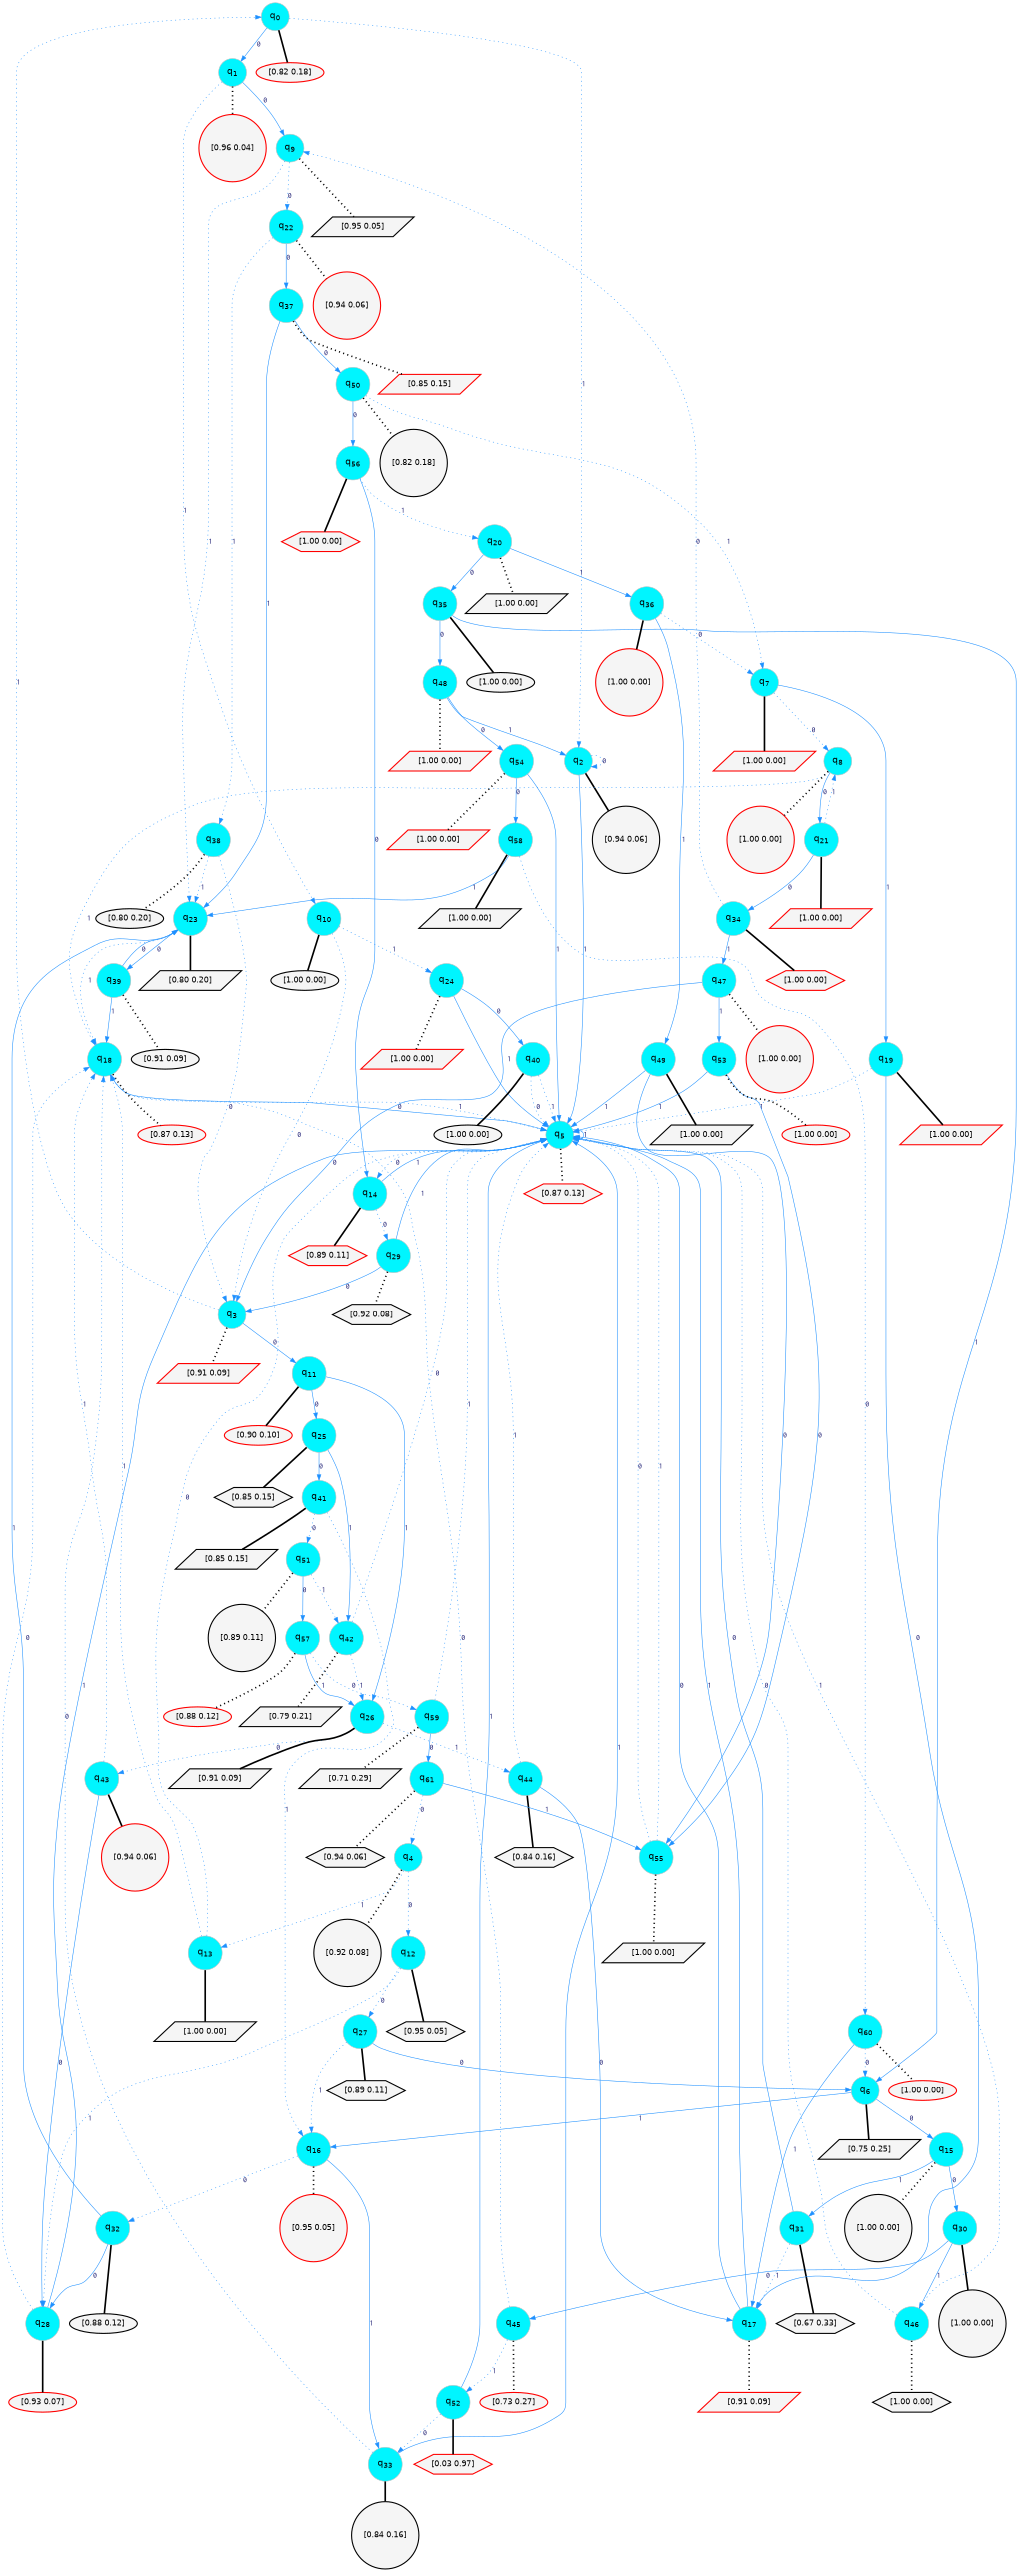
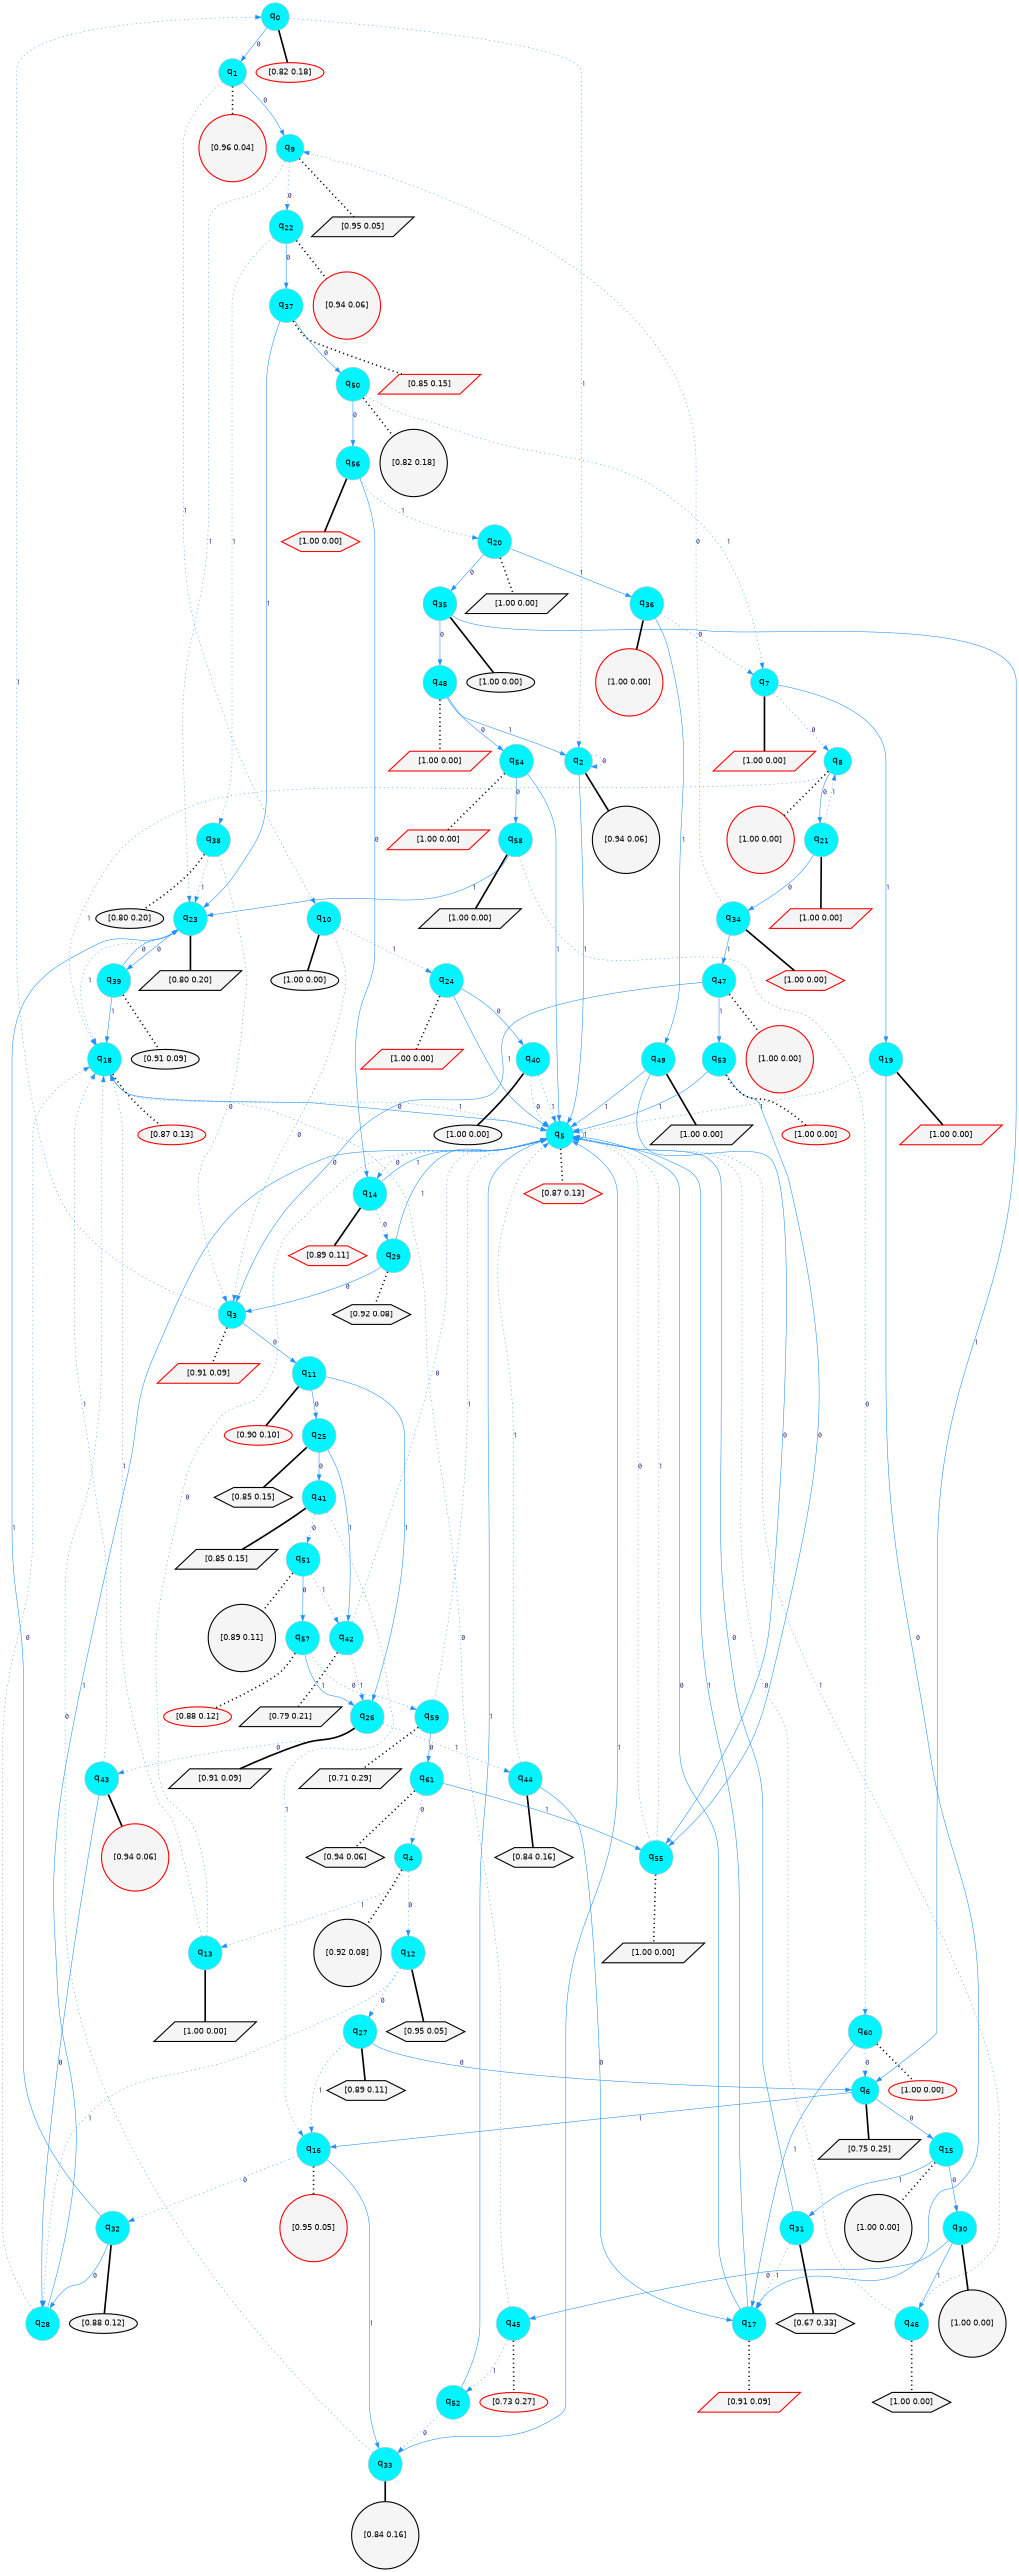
node "[0.93 0.07]": removed
node "[0.03 0.97]": removed
